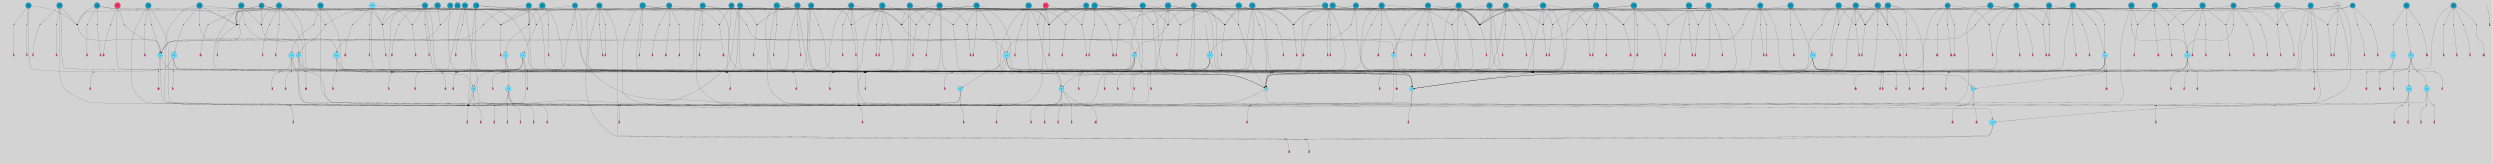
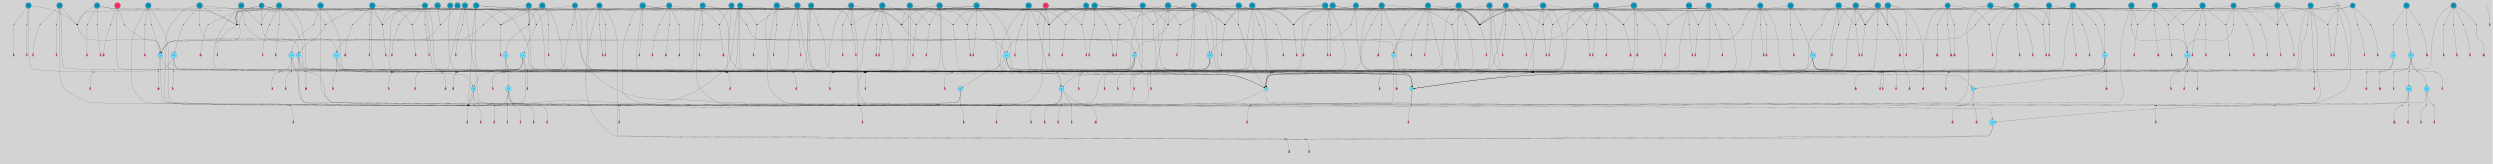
node "T263": fillcolor #66ddff -> #1199bb
